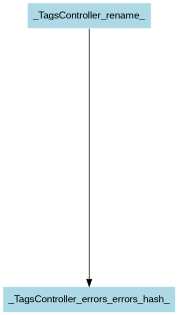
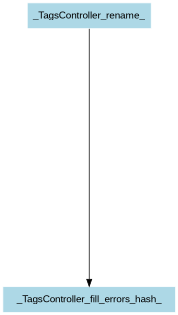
node "_TagsController_errors_errors_hash_": label "_TagsController_errors_errors_hash_" -> "_TagsController_fill_errors_hash_"
